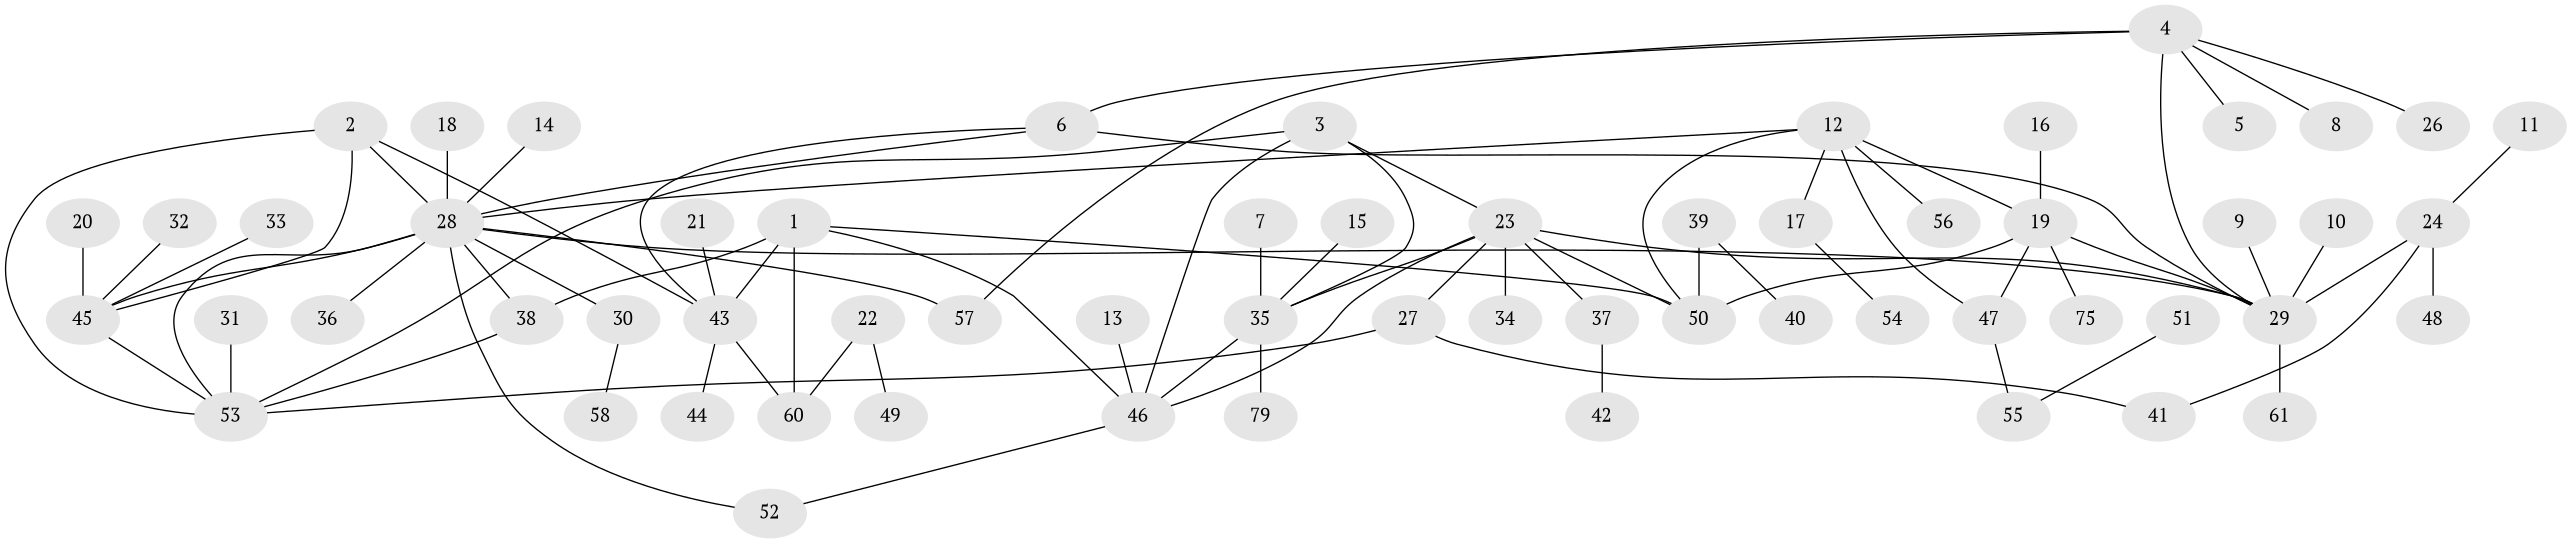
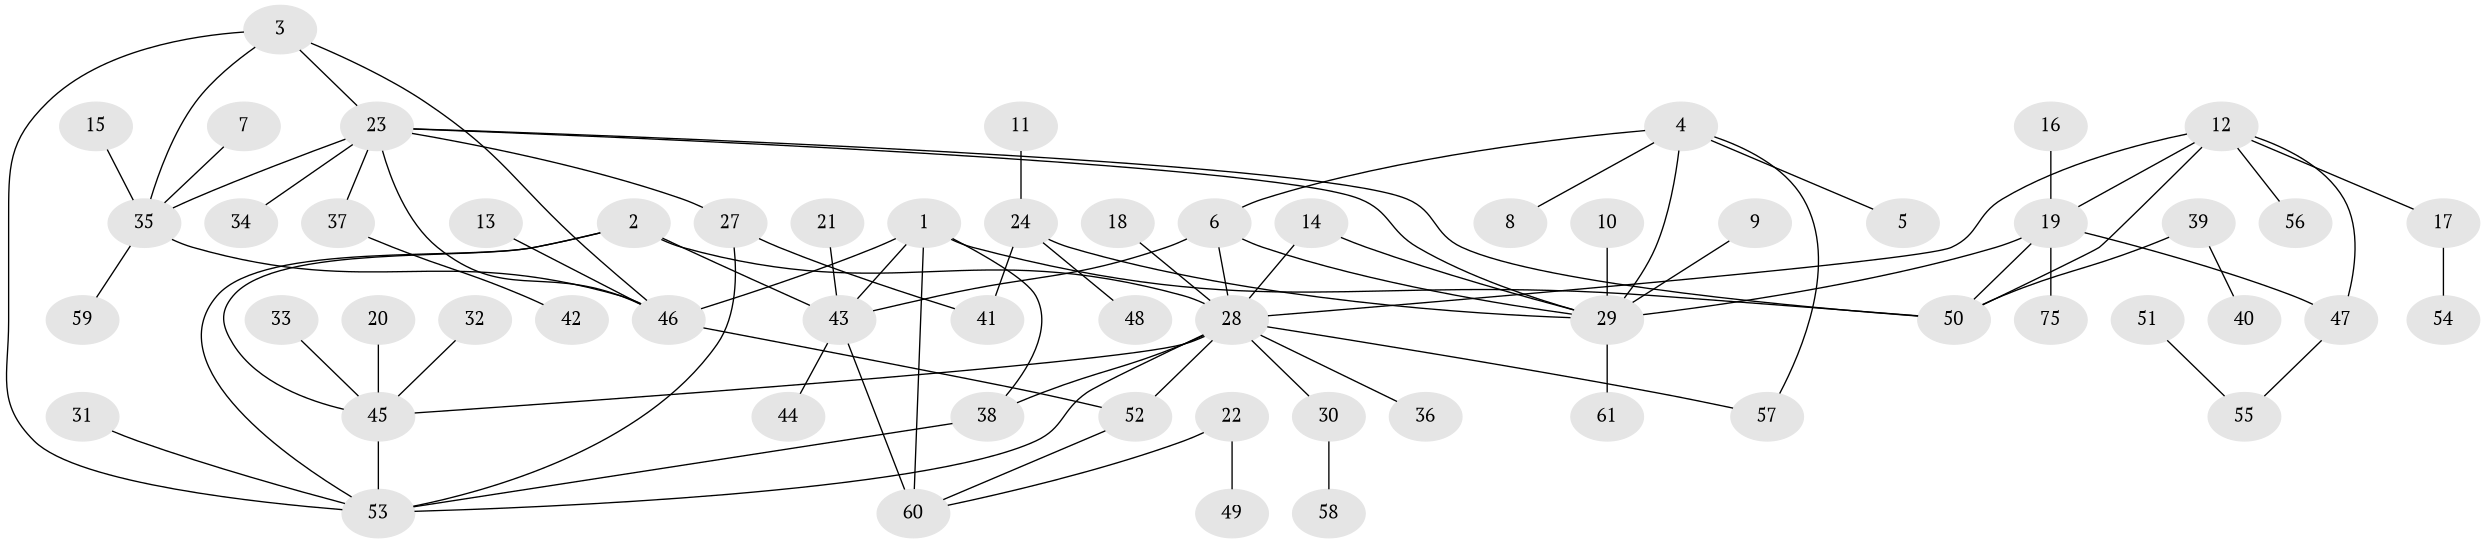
node "26": removed
edge "28" -- "29": now "14" -- "29"
node "79": label "79" -> "59"
edge "52" -- "60": added
